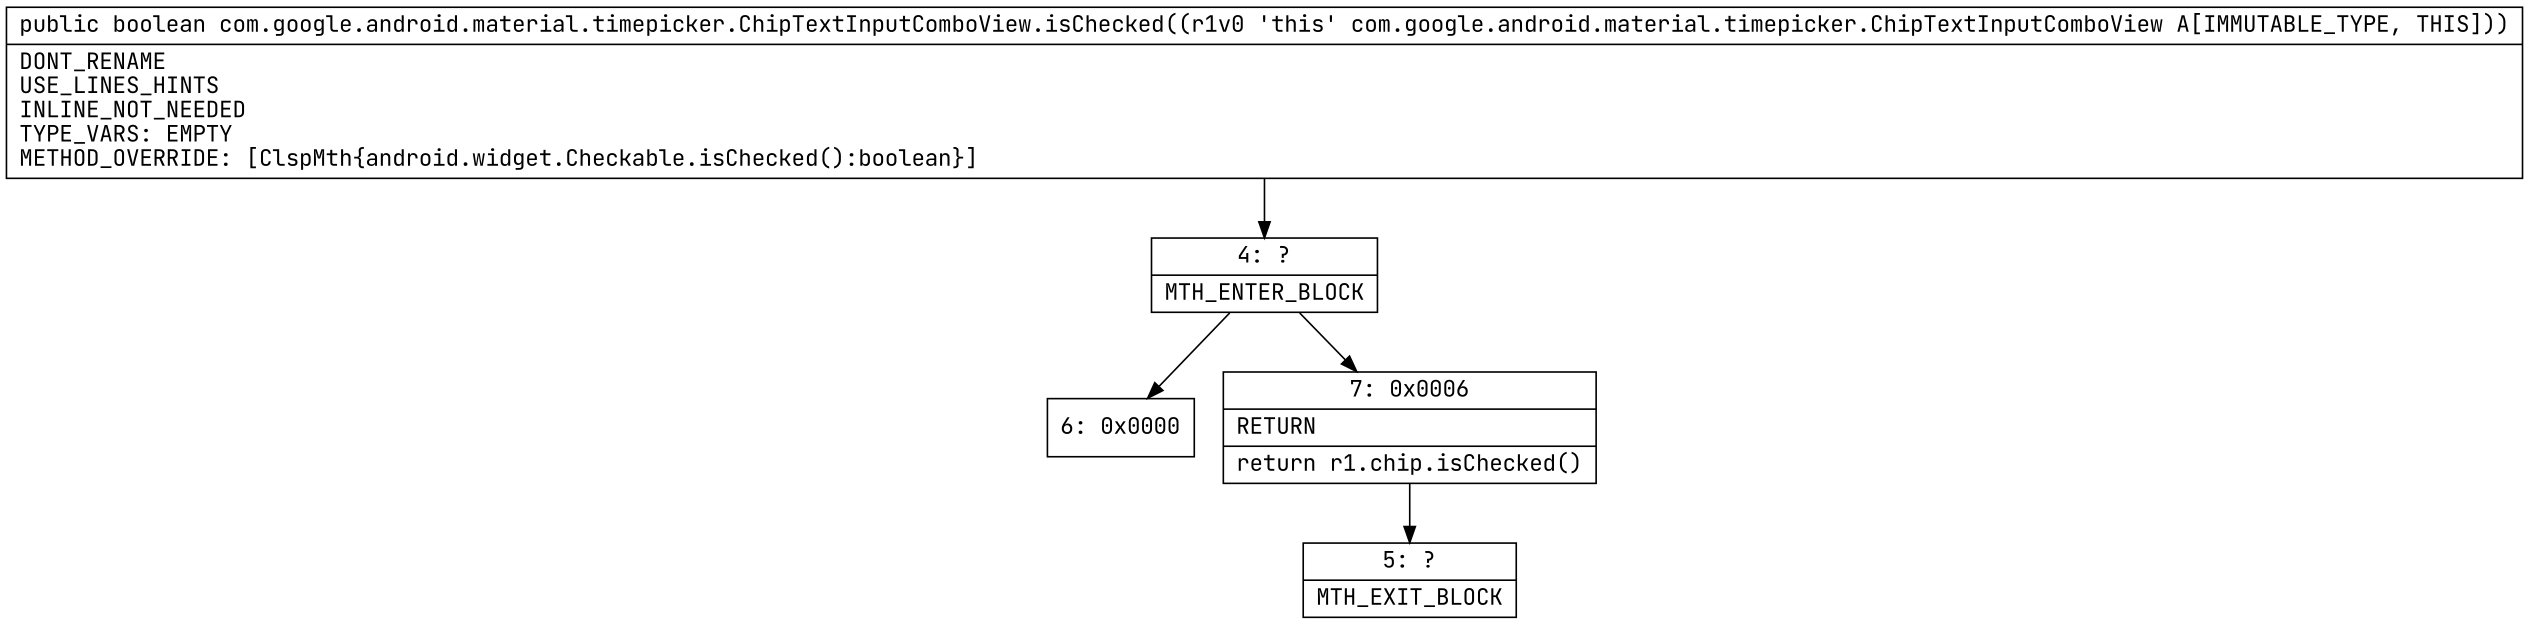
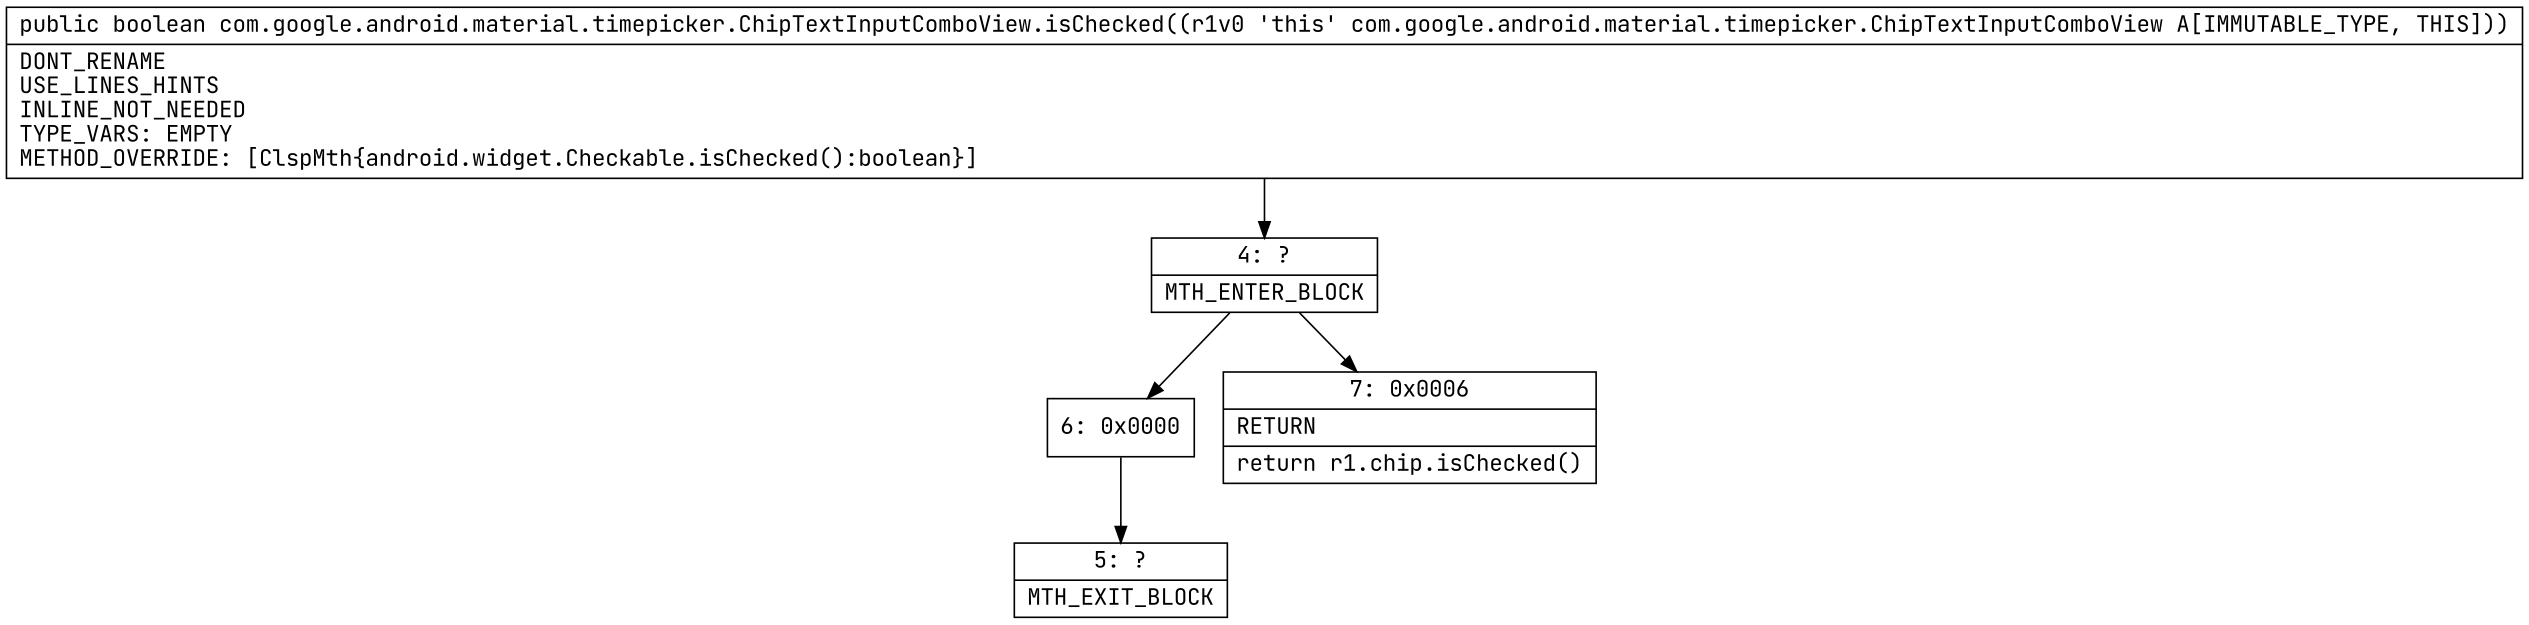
edge "7: 0x0006" -> "5: ?": now "6: 0x0000" -> "5: ?"
